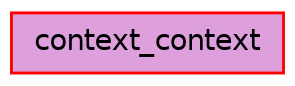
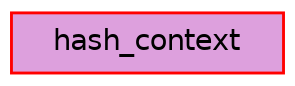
node "context_context": label "context_context" -> "hash_context"
